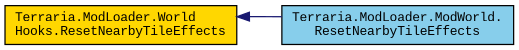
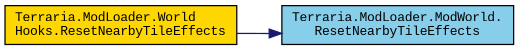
edge "Terraria.ModLoader.ModWorld. ResetNearbyTileEffects" -> "Terraria.ModLoader.World Hooks.ResetNearbyTileEffects": reversed
